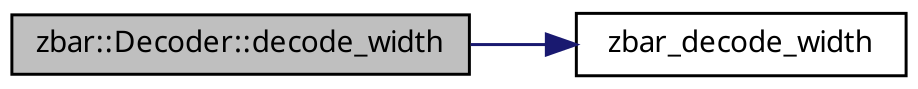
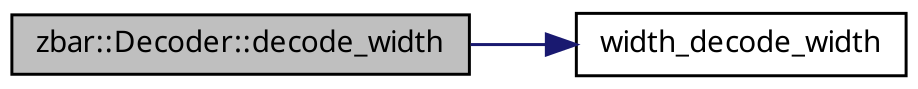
node "zbar_decode_width": label "zbar_decode_width" -> "width_decode_width"
